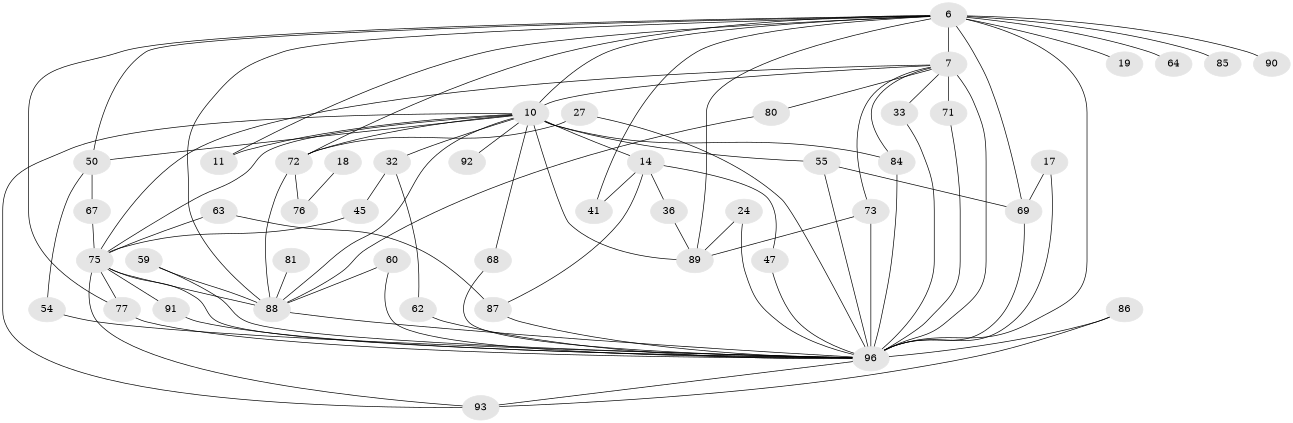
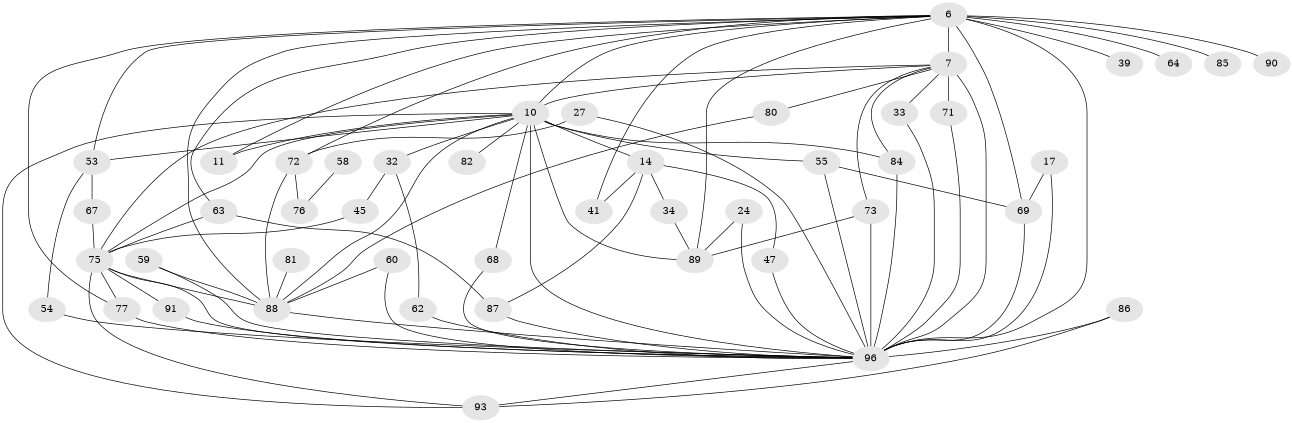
edge "6" -- "63": added
node "19": label "19" -> "39"
edge "10" -- "72": now "10" -- "96"
node "50": label "50" -> "53"
node "18": label "18" -> "58"
node "92": label "92" -> "82"
node "36": label "36" -> "34"
